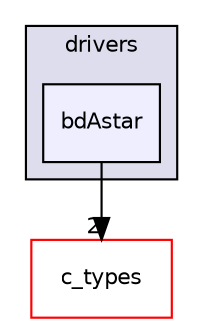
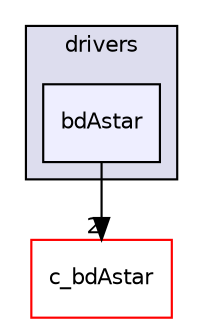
node "c_types": label "c_types" -> "c_bdAstar"
